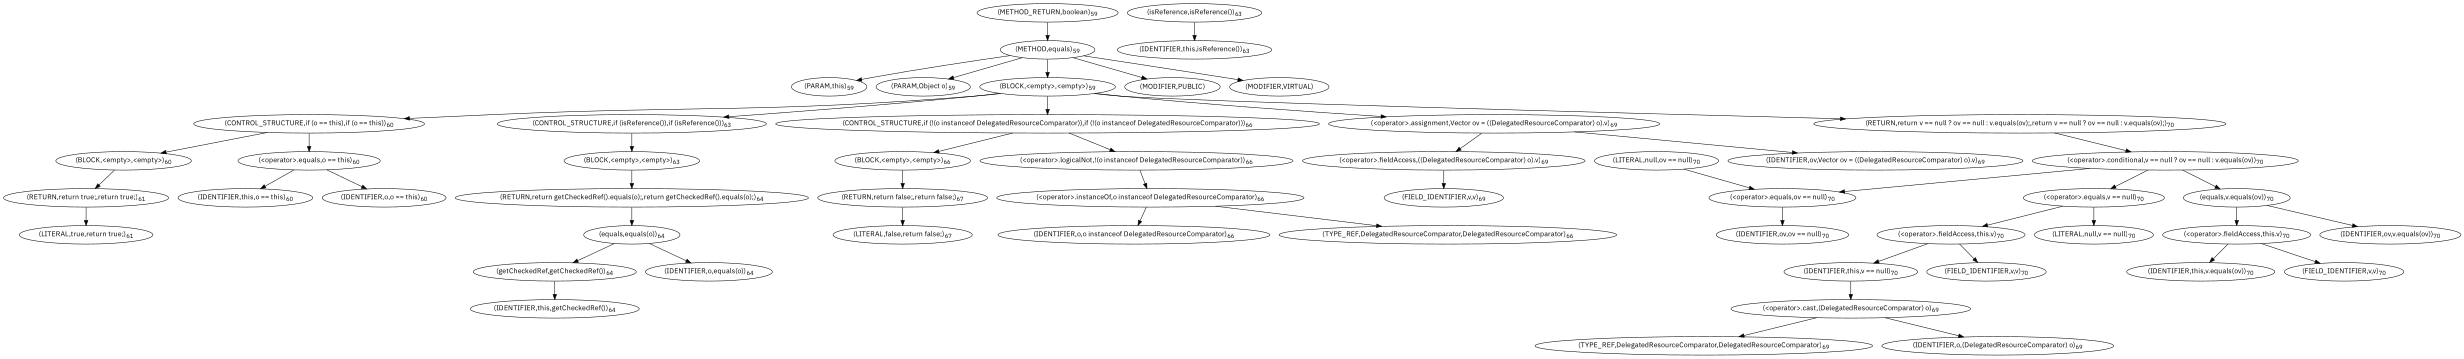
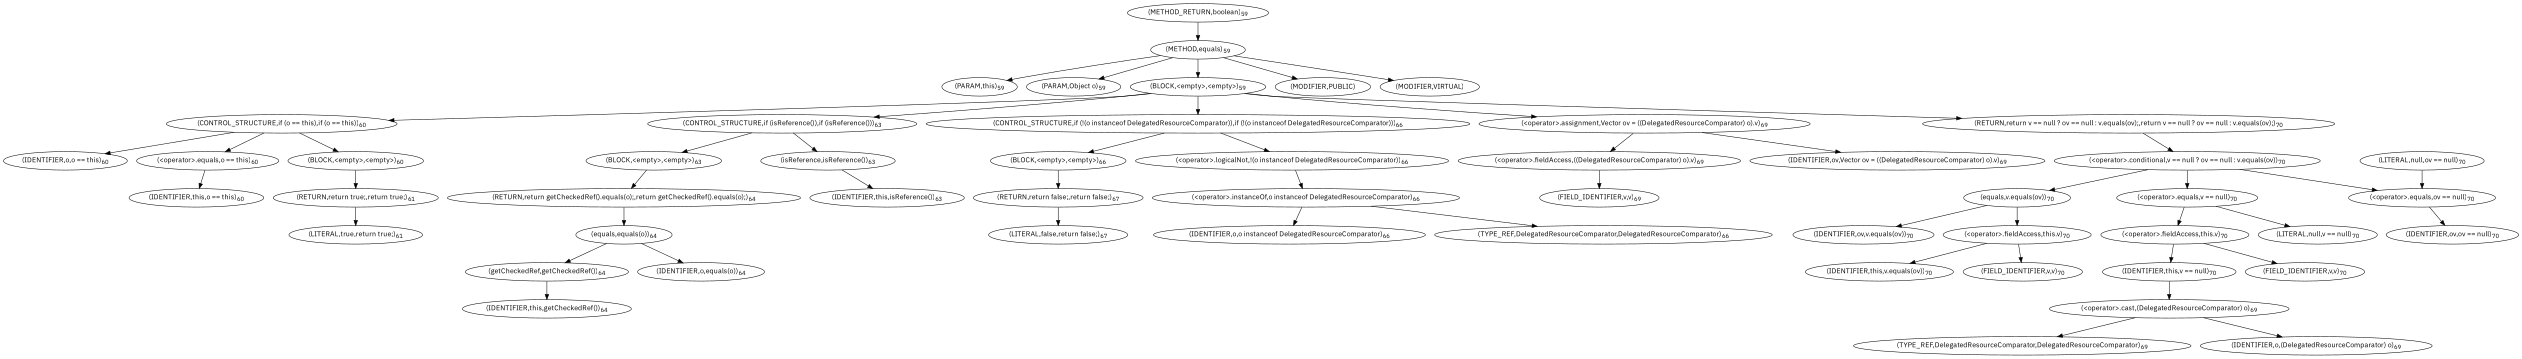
edge "(CONTROL_STRUCTURE,if (isReference()),if (isReference()))" -> "(isReference,isReference())": added
edge "(<operator>.equals,o == this)" -> "(IDENTIFIER,o,o == this)": now "(CONTROL_STRUCTURE,if (o == this),if (o == this))" -> "(IDENTIFIER,o,o == this)"
